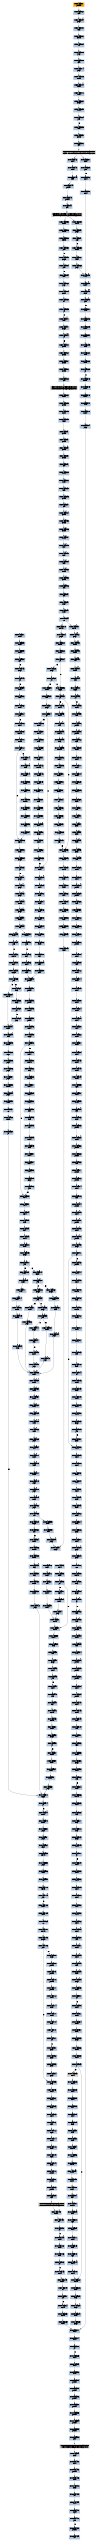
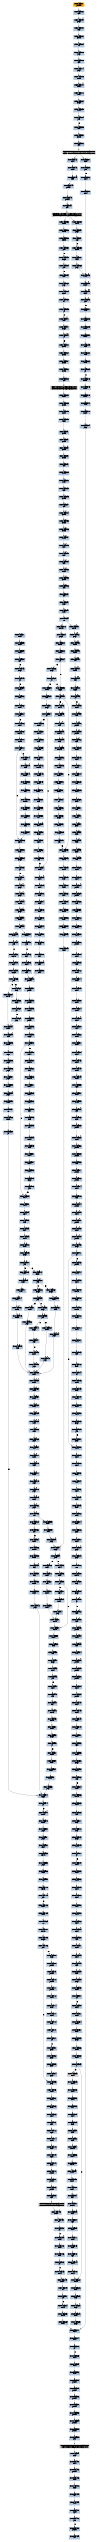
node "0x0043fefa jae": added
